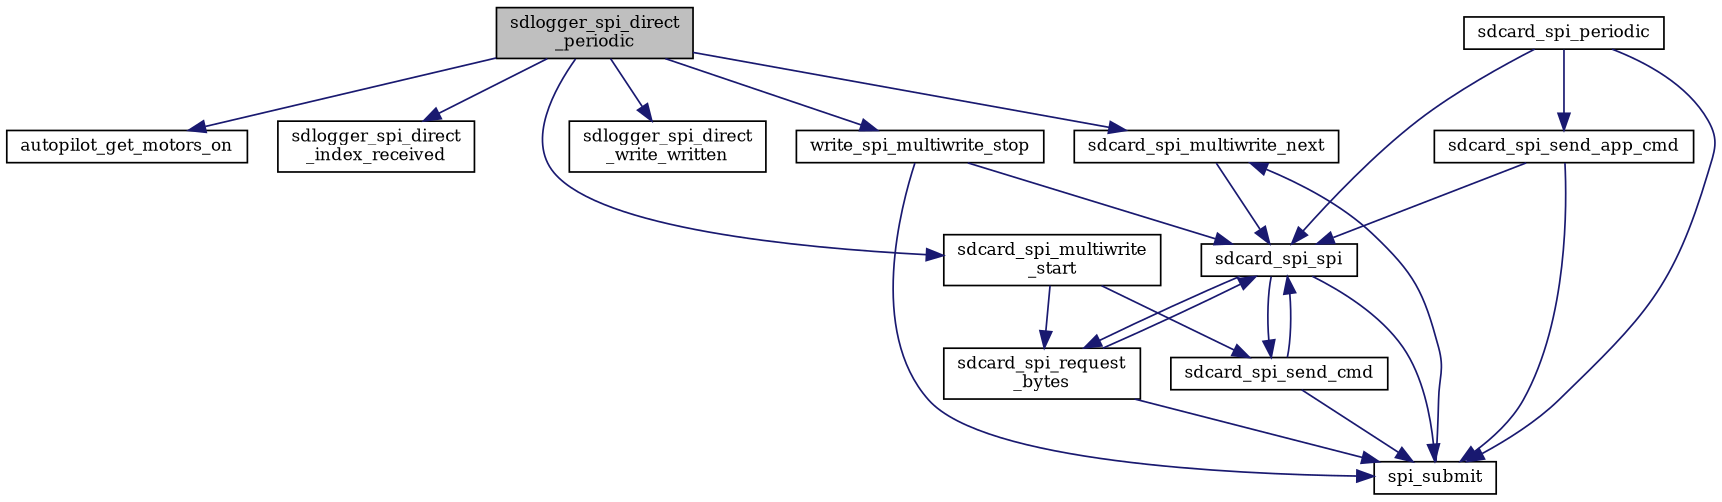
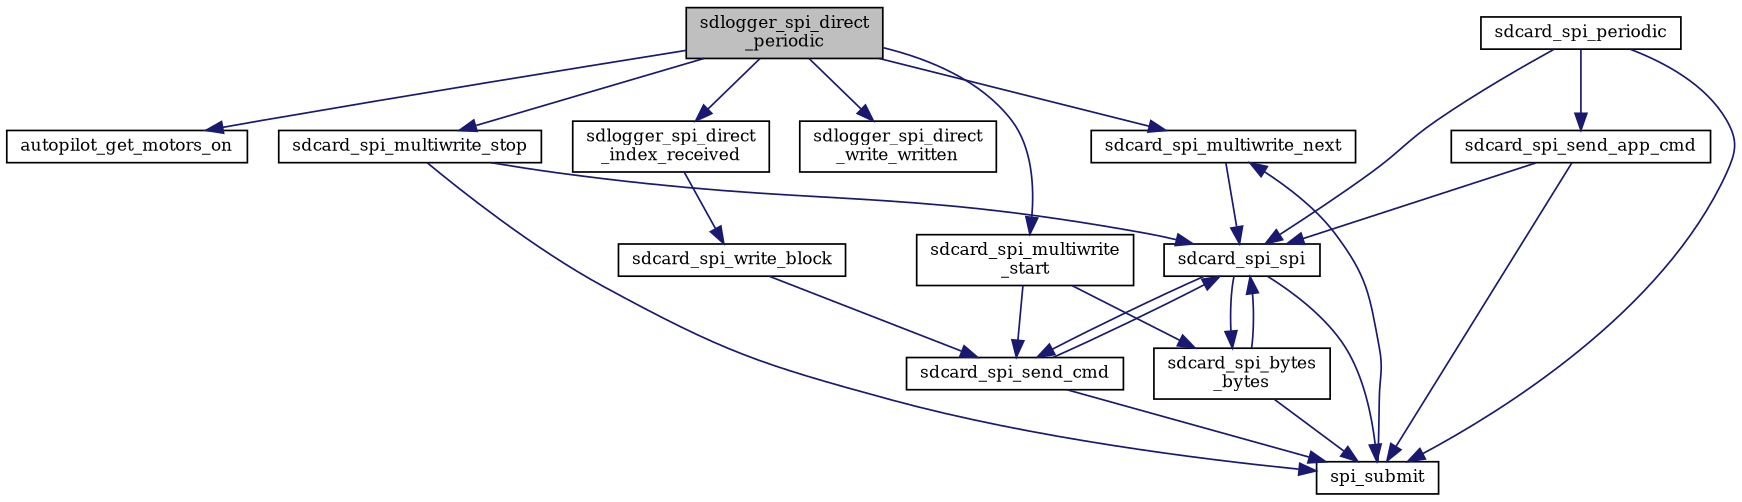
node "write_spi_multiwrite_stop": label "write_spi_multiwrite_stop" -> "sdcard_spi_multiwrite_stop"
node "sdcard_spi_write_block": added
node "sdcard_spi_request _bytes": label "sdcard_spi_request _bytes" -> "sdcard_spi_bytes _bytes"
